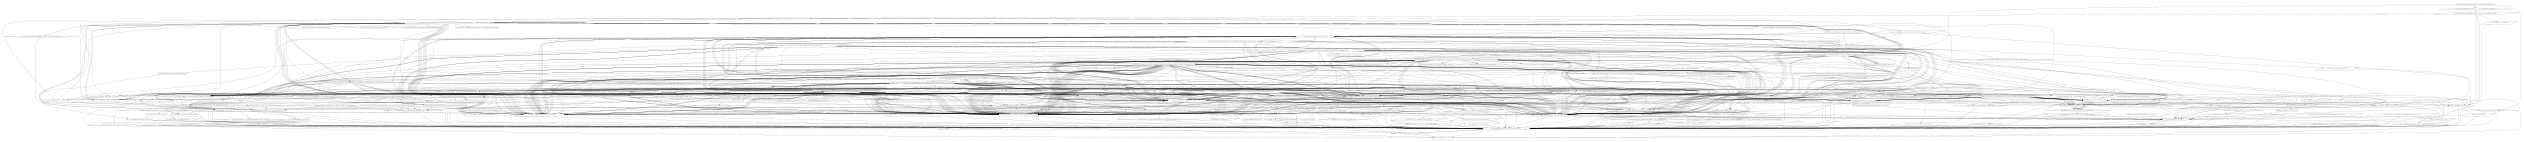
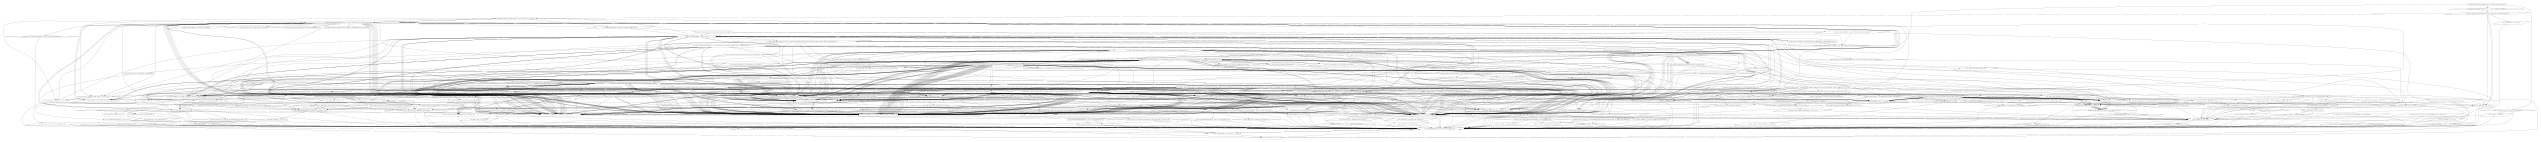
node "<org.apache.log4j.helpers.NullEnumeration: void <clinit>()>": added
